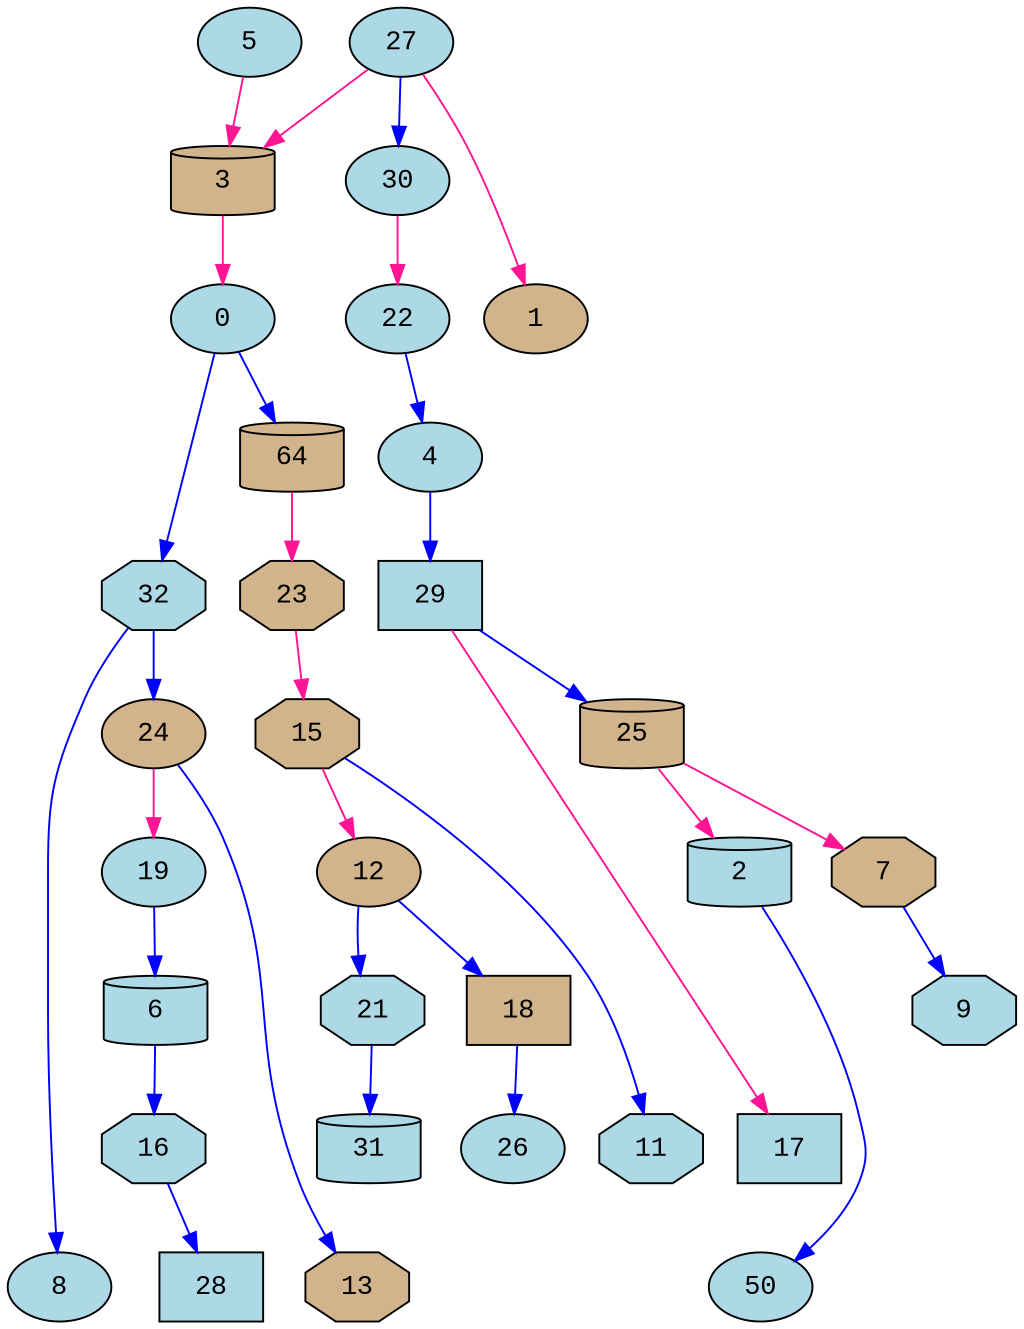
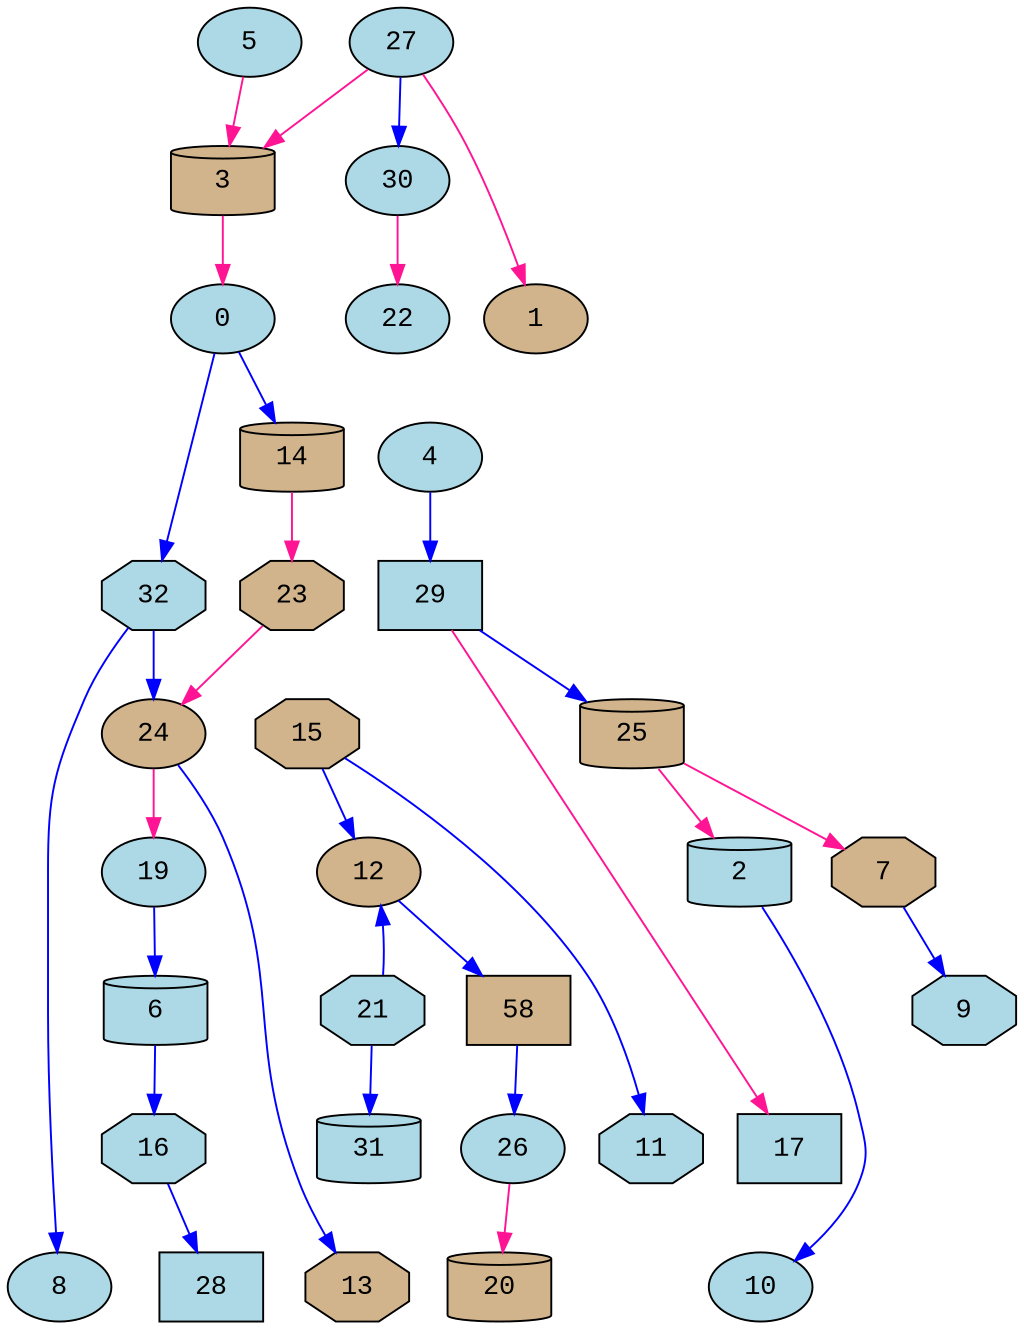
edge "22" -> "4": removed
node "64": label "64" -> "14"
edge "23" -> "15": now "23" -> "24"
edge "15" -> "12": color deeppink -> blue
edge "12" -> "21": reversed
node "18": label "18" -> "58"
node "20": added
node "50": label "50" -> "10"
